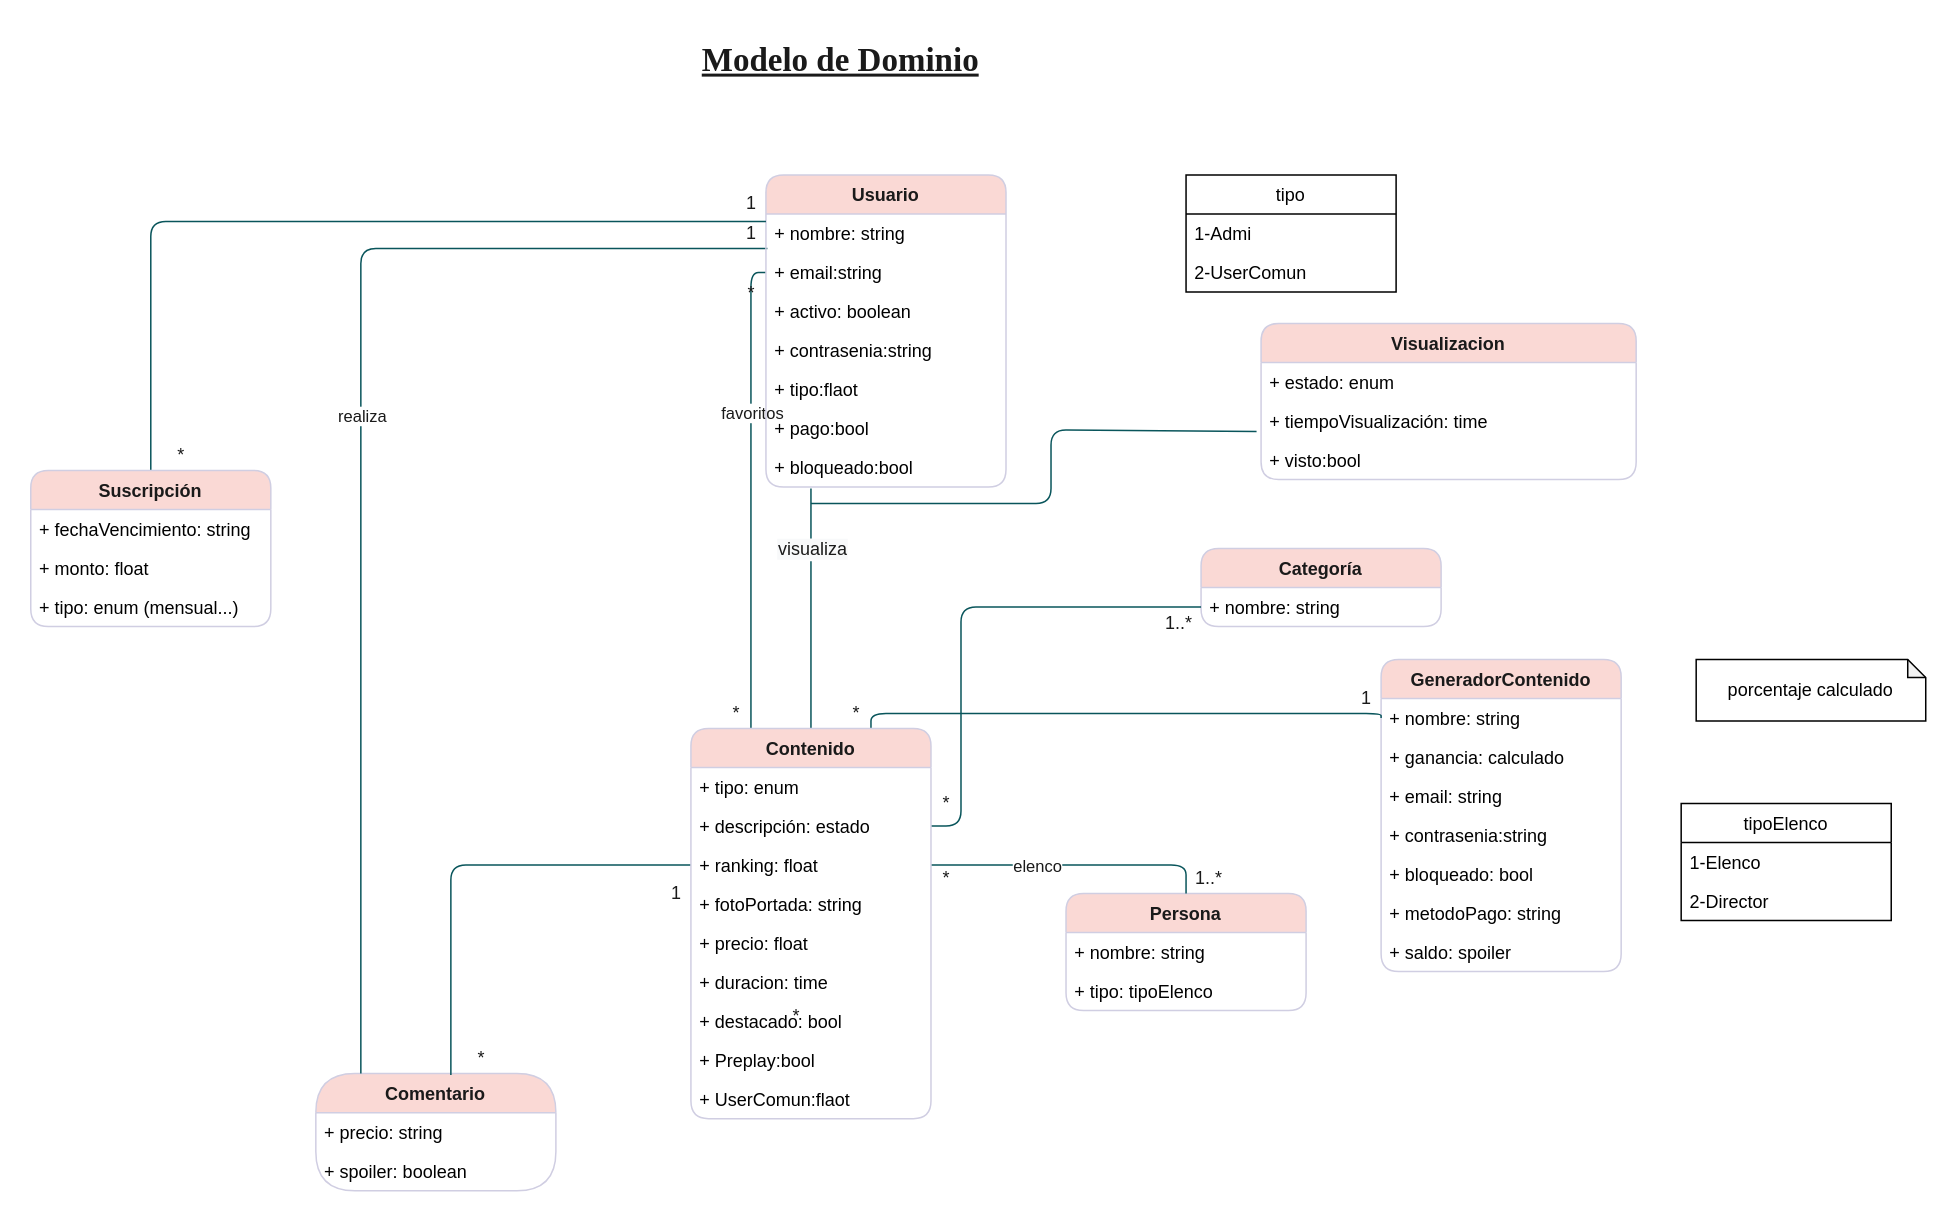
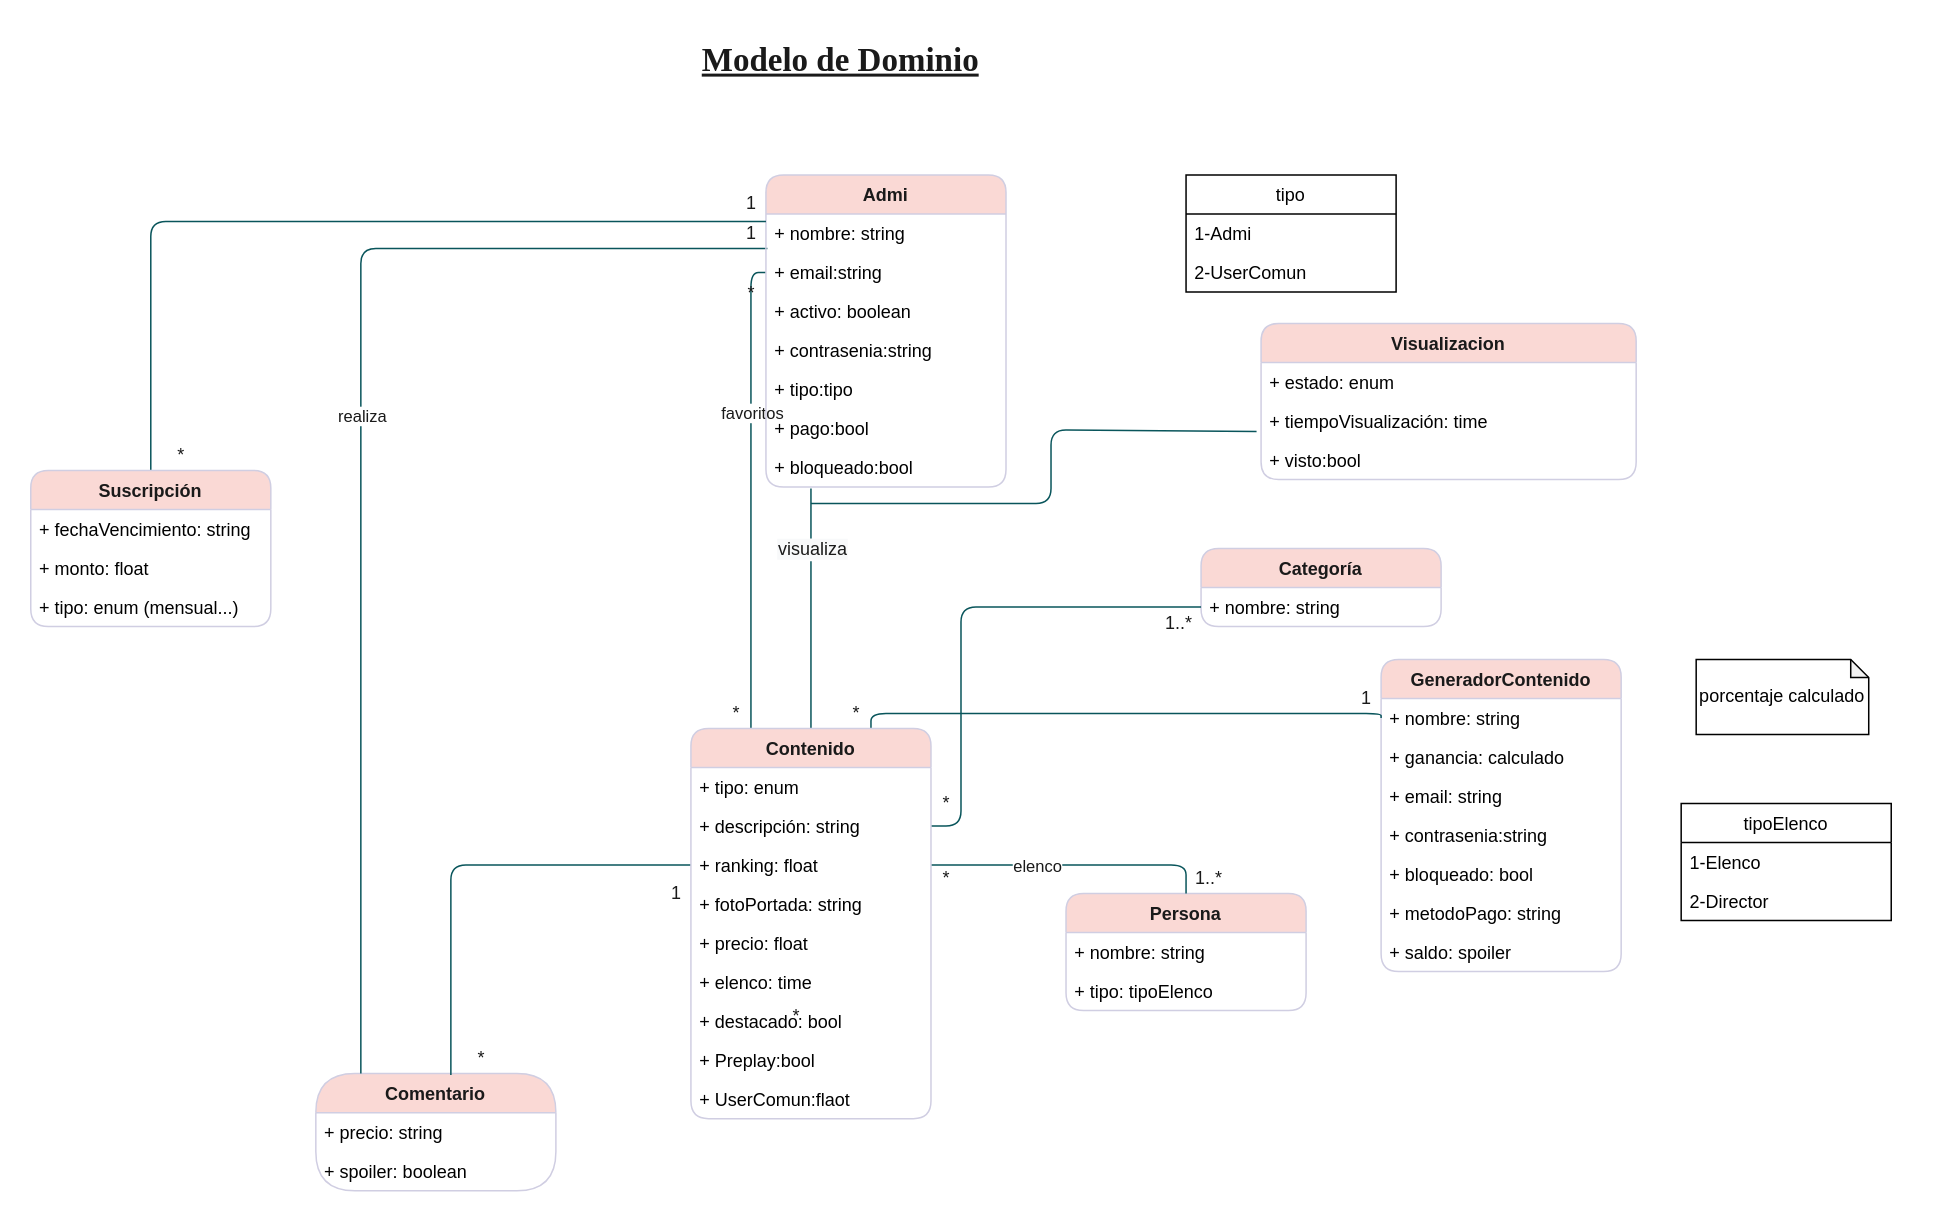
node "Usuario": label "Usuario" -> "Admi"
node "+ tipo:flaot": label "+ tipo:flaot" -> "+ tipo:tipo"
node "porcentaje calculado": size 230x62 -> 173x75
node "+ descripción: estado": label "+ descripción: estado" -> "+ descripción: string"
node "+ duracion: time": label "+ duracion: time" -> "+ elenco: time"
